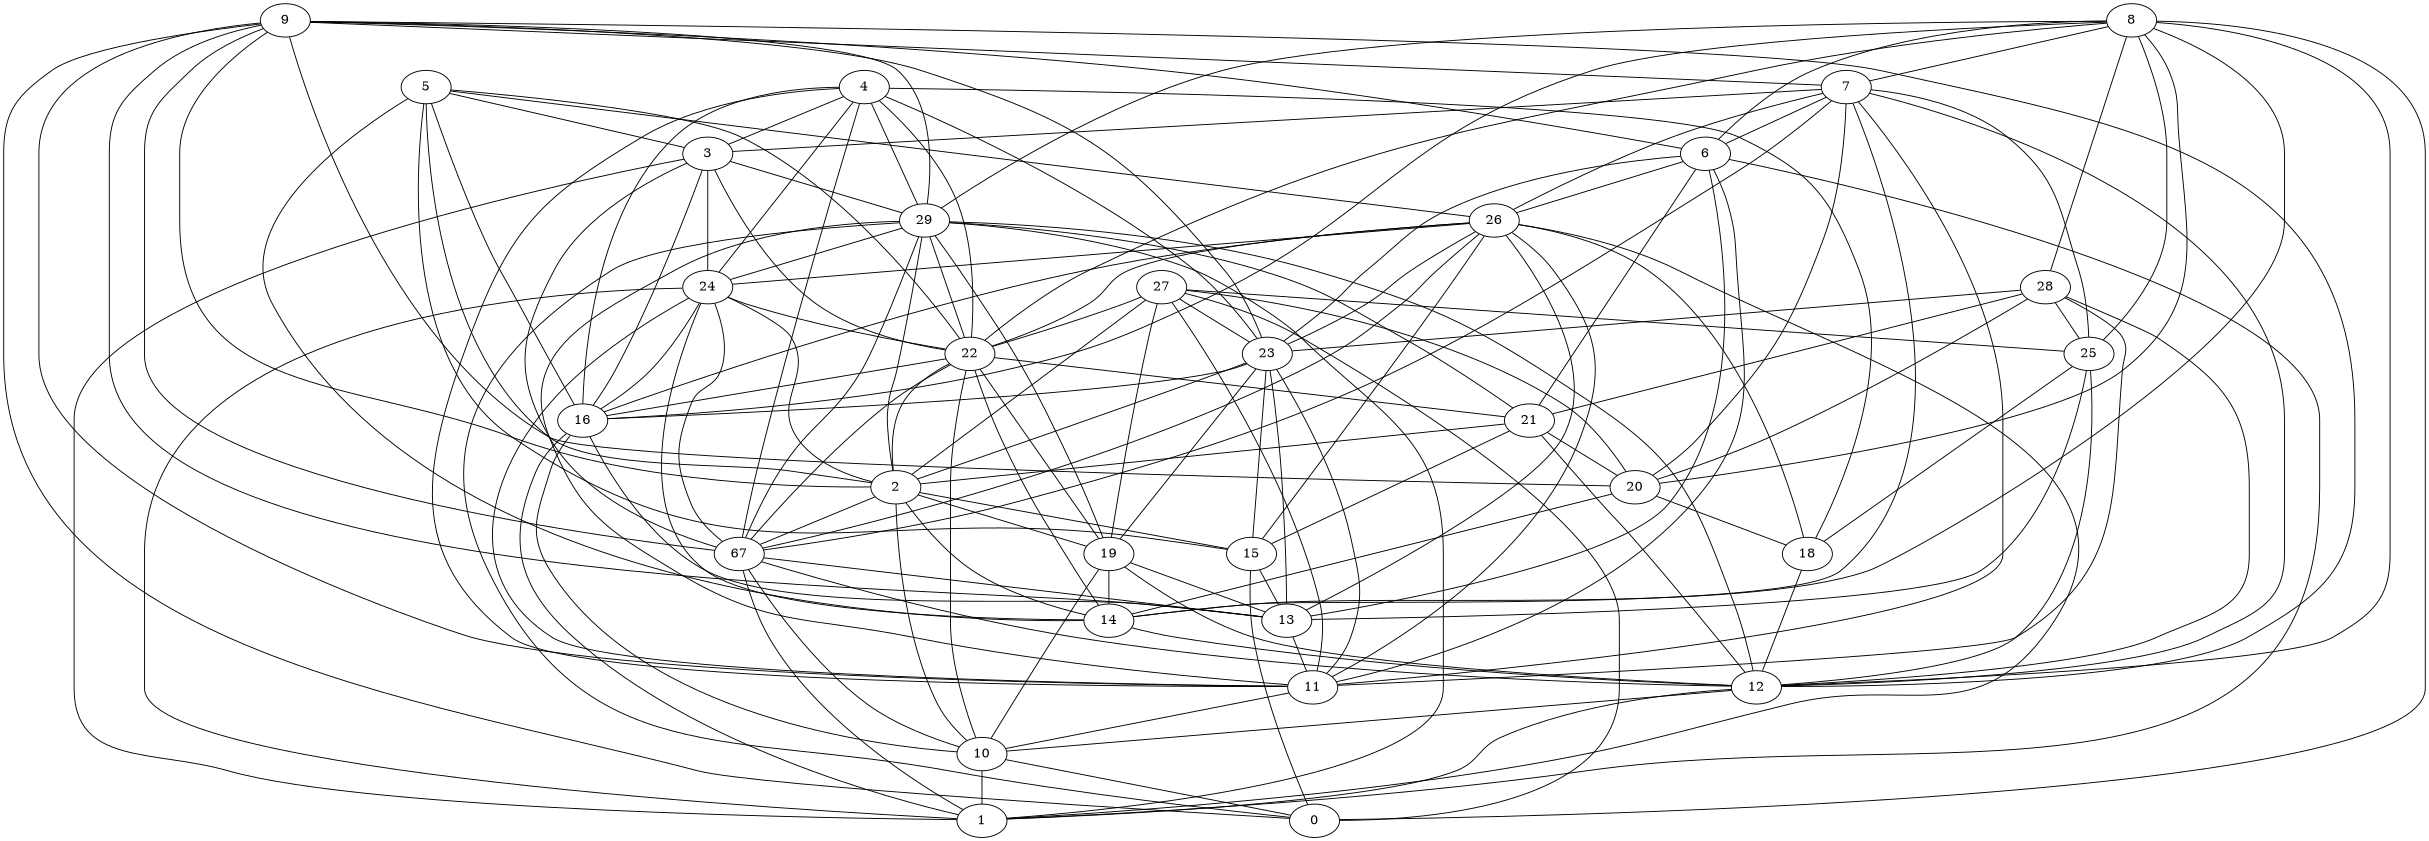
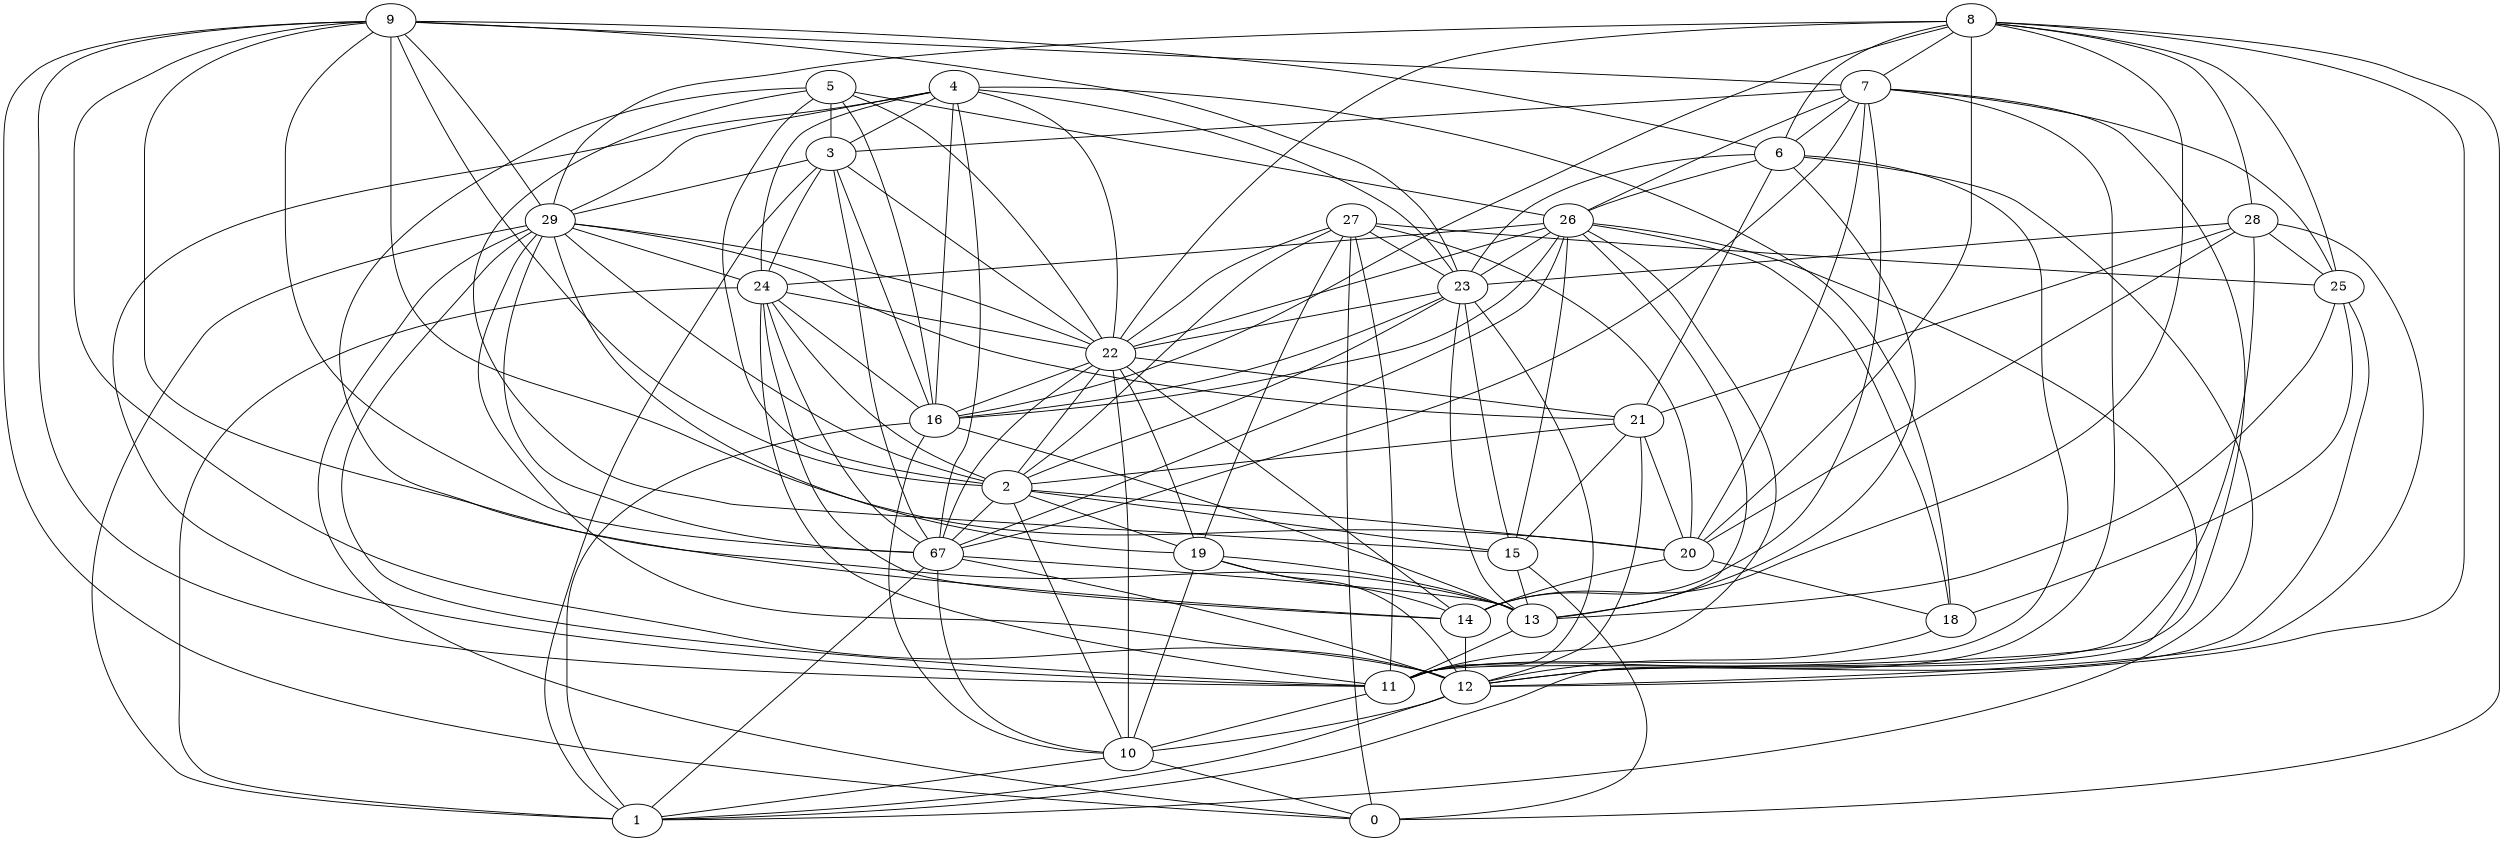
edge "23" -- "19": now "23" -- "22"
edge "2" -- "14": now "2" -- "20"
